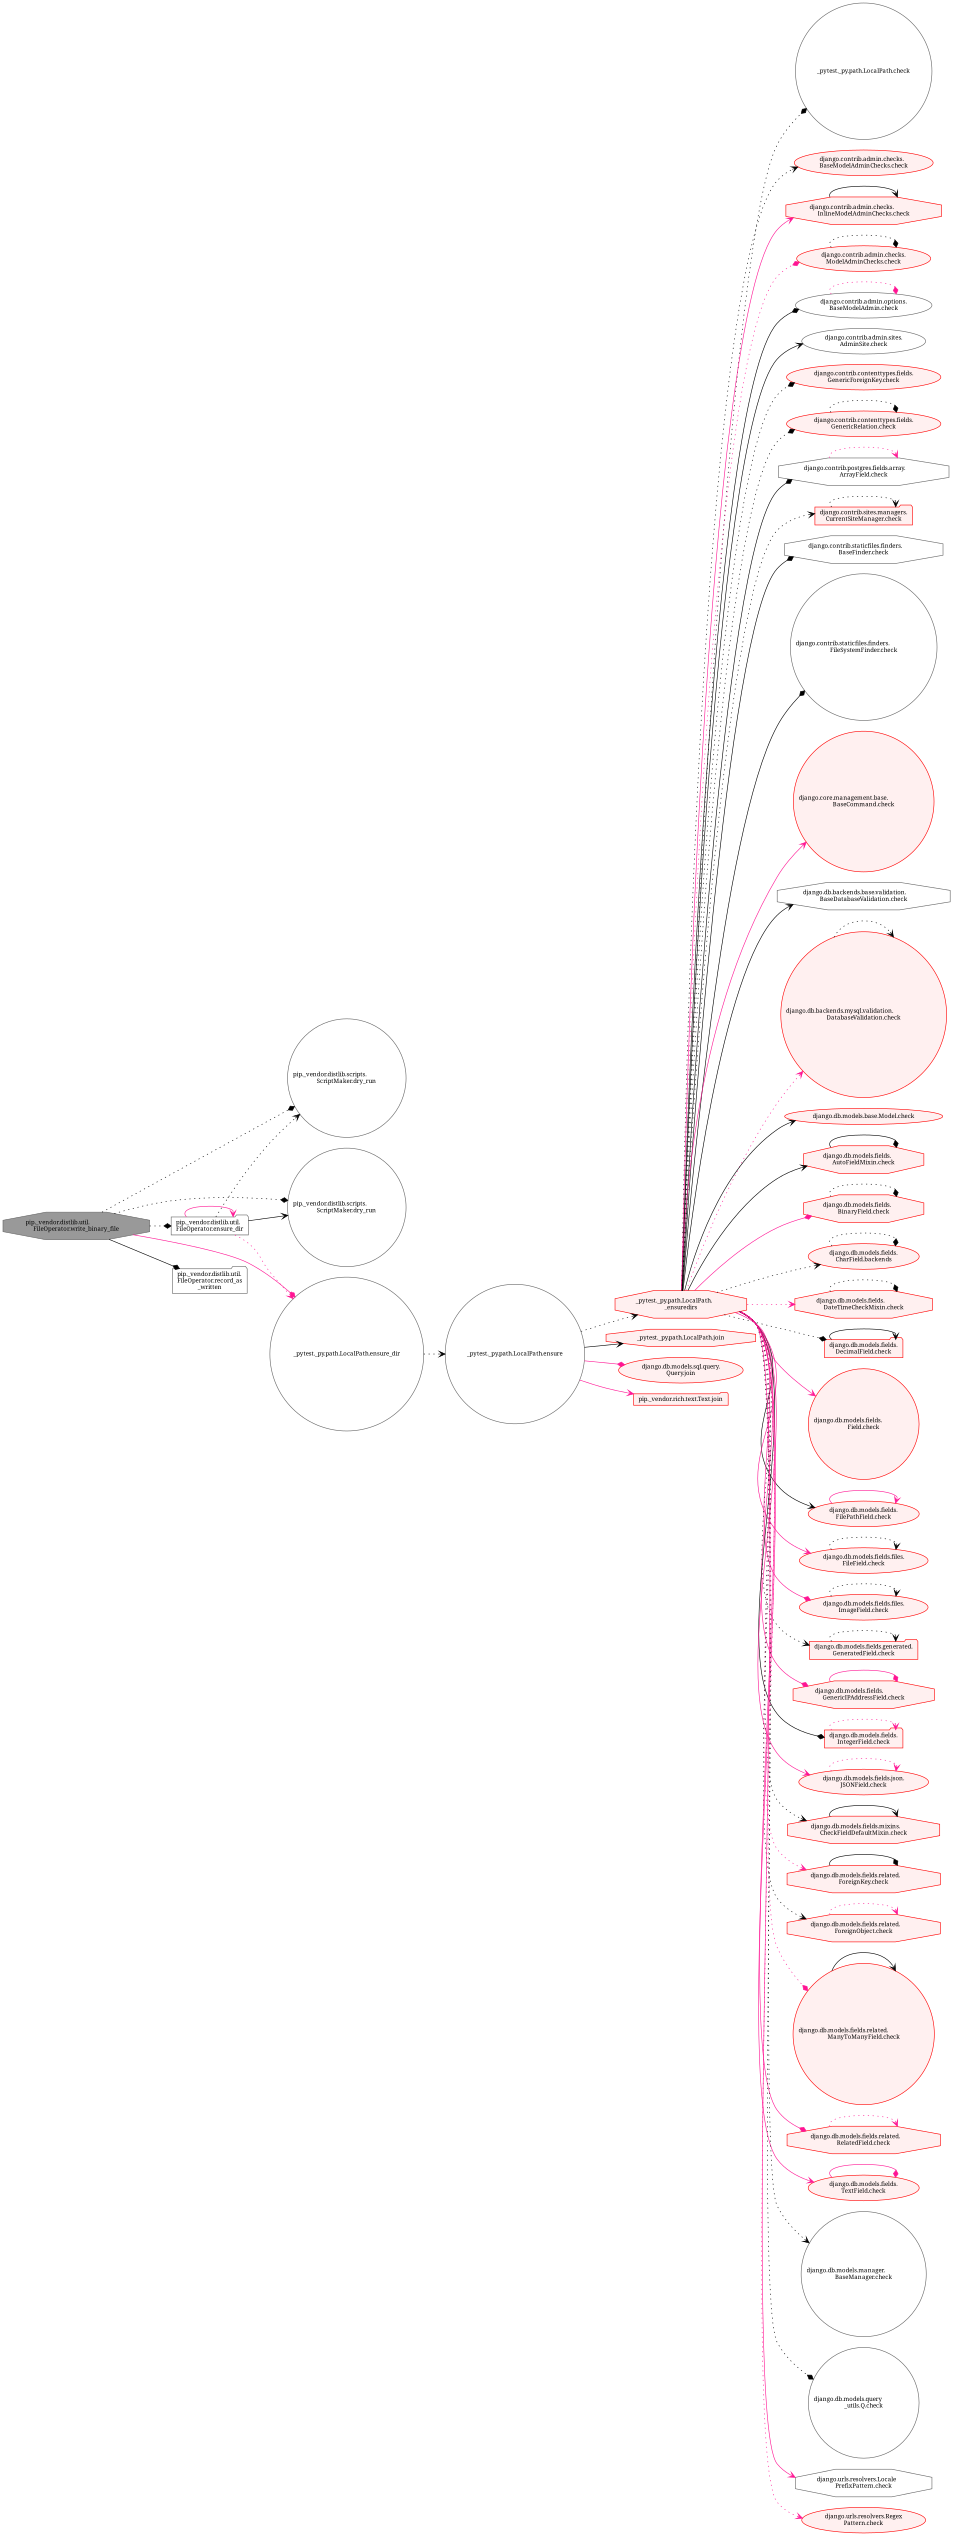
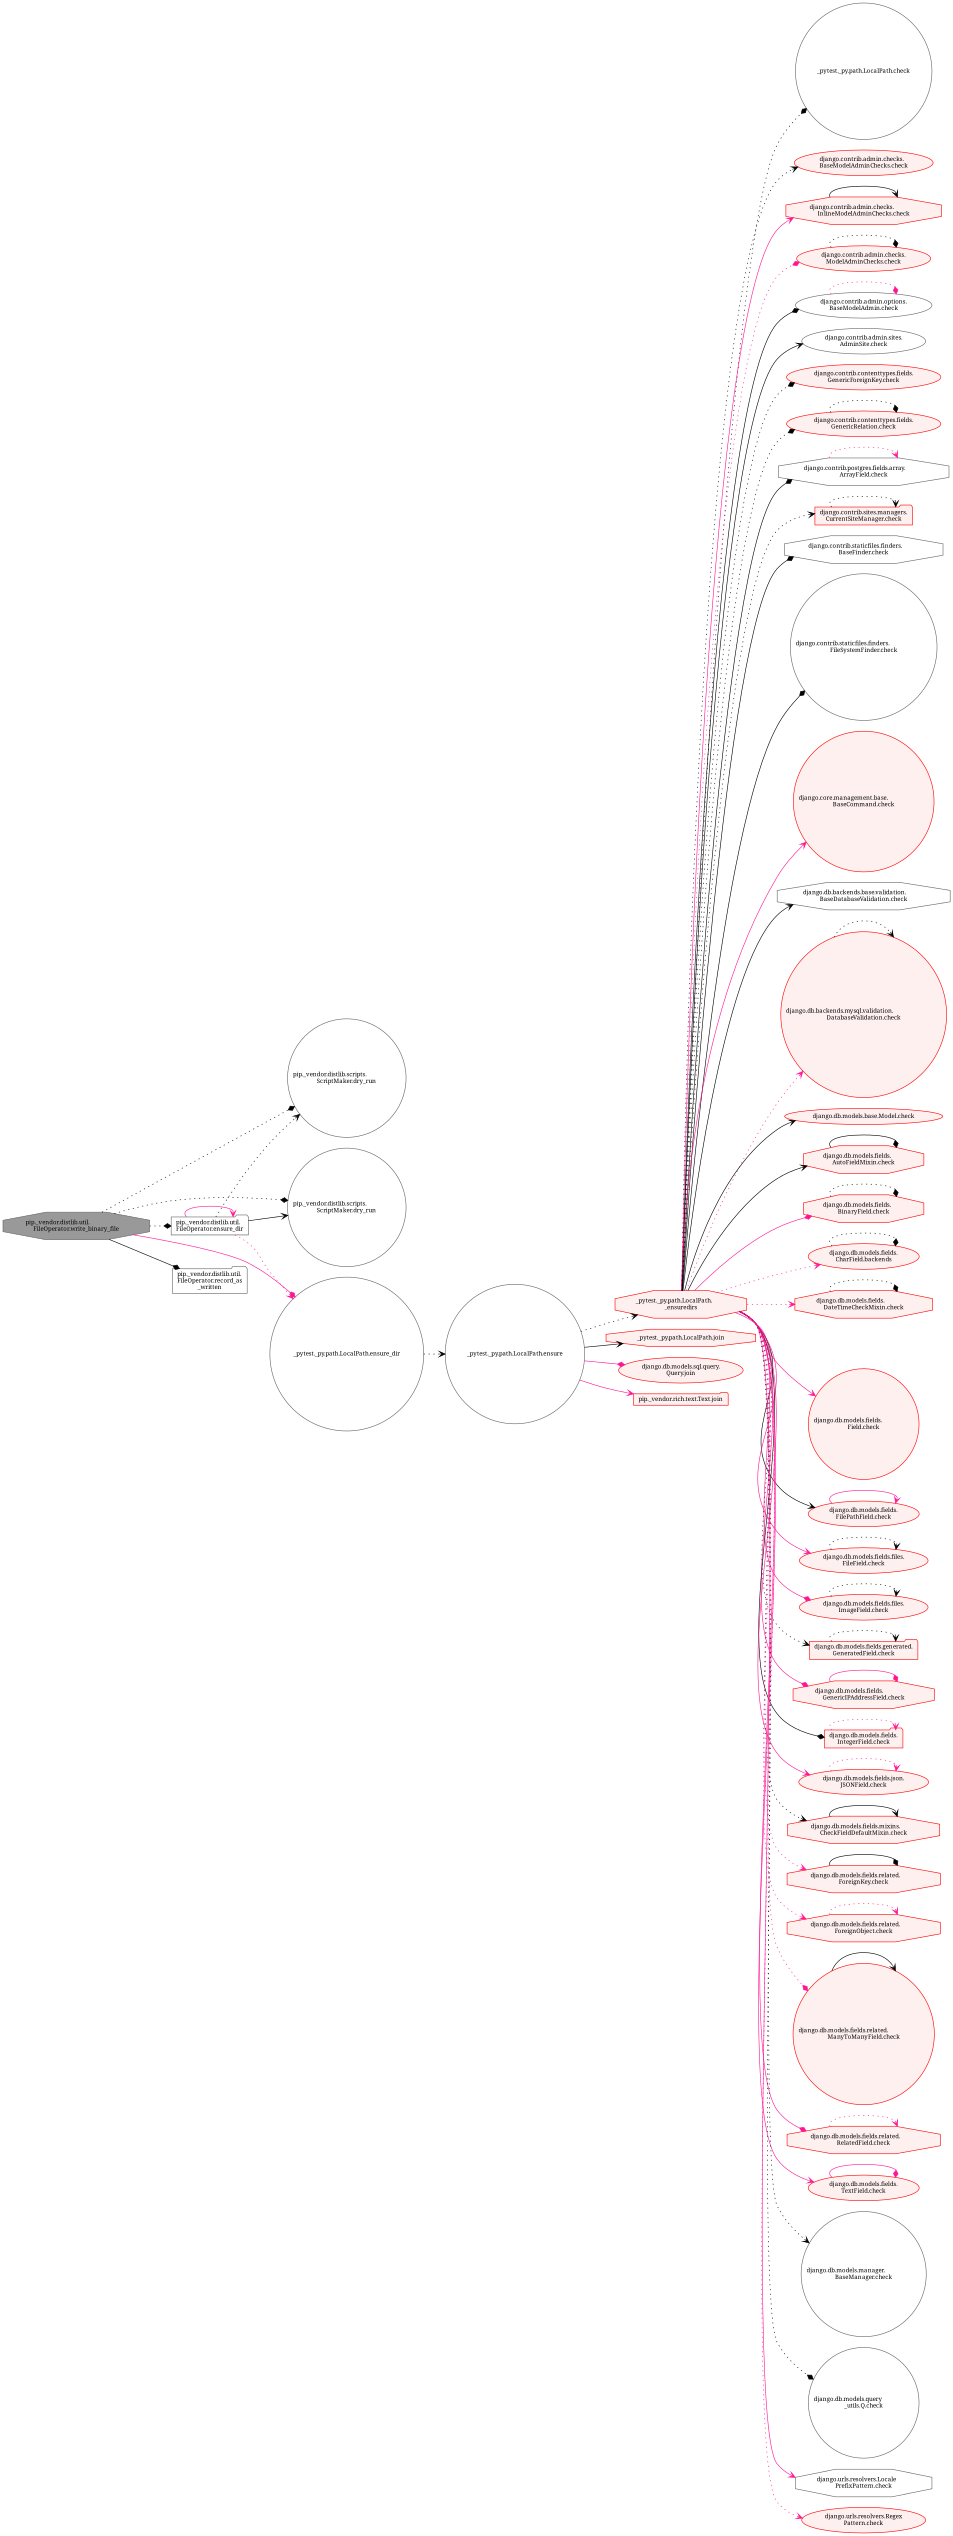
edge "_pytest._py.path.LocalPath. _ensuredirs" -> "django.db.models.fields. CharField.backends": color black -> deeppink
node "django.db.models.fields. DecimalField.check": removed
edge "_pytest._py.path.LocalPath. _ensuredirs" -> "django.db.models.fields.related. ForeignObject.check": color black -> deeppink
